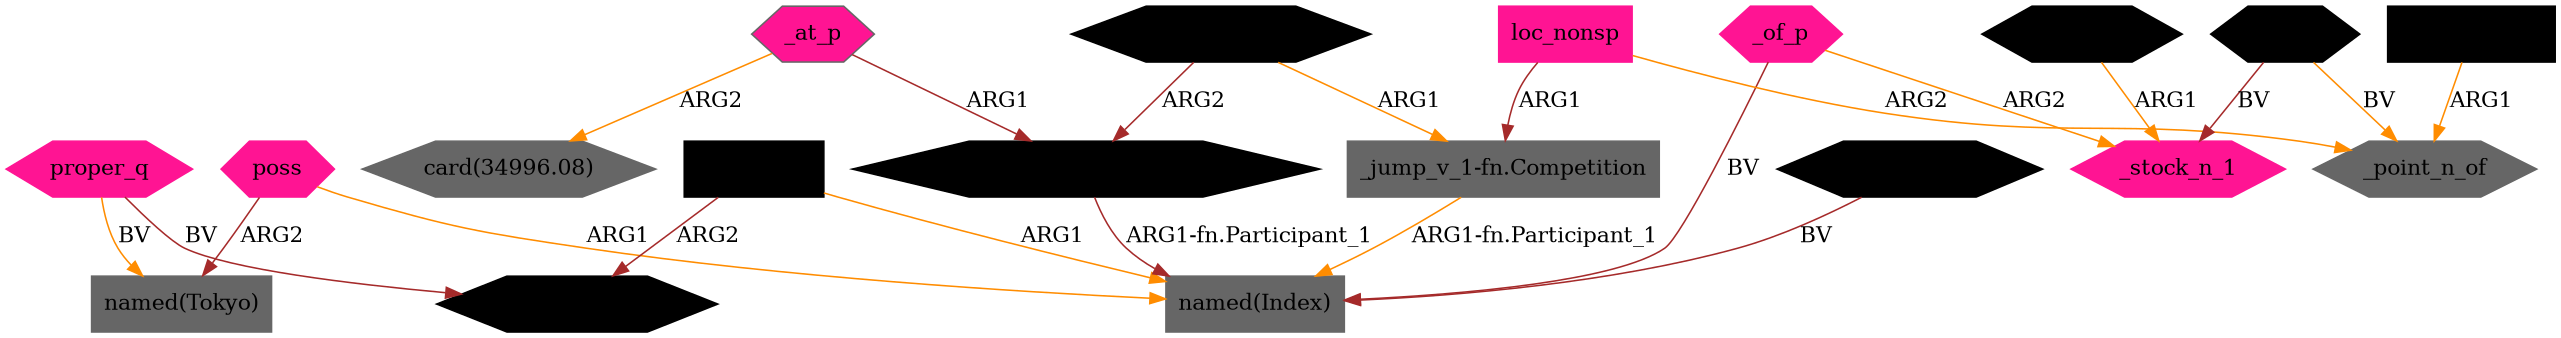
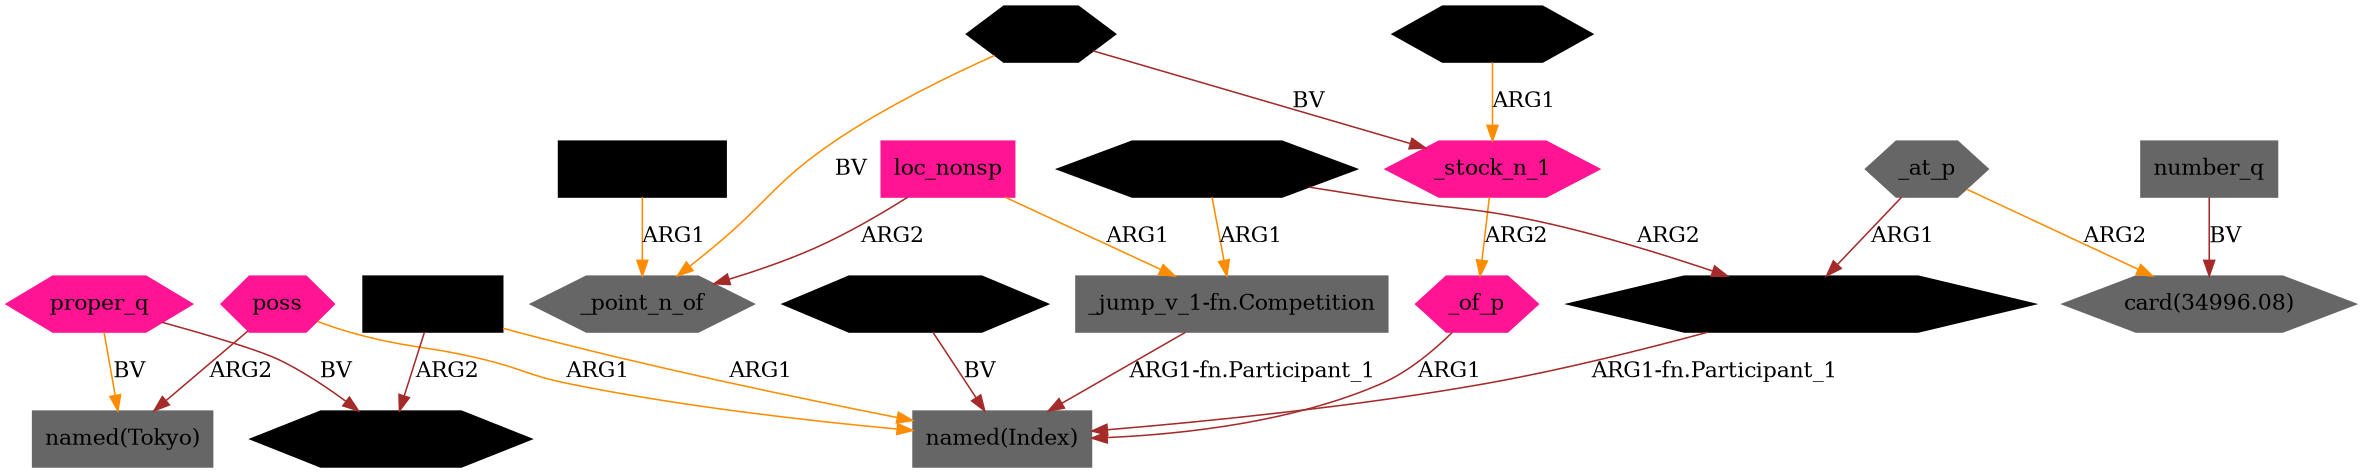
node "_at_p": fillcolor deeppink -> gray40
edge "loc_nonsp" -> "_jump_v_1-fn.Competition": color brown -> darkorange
edge "_of_p" -> "_stock_n_1": reversed
edge "loc_nonsp" -> "_point_n_of": color darkorange -> brown
edge "_of_p" -> "named(Index)": label "BV" -> "ARG1"
node "number_q": added
edge "_jump_v_1-fn.Competition" -> "named(Index)": color darkorange -> brown
